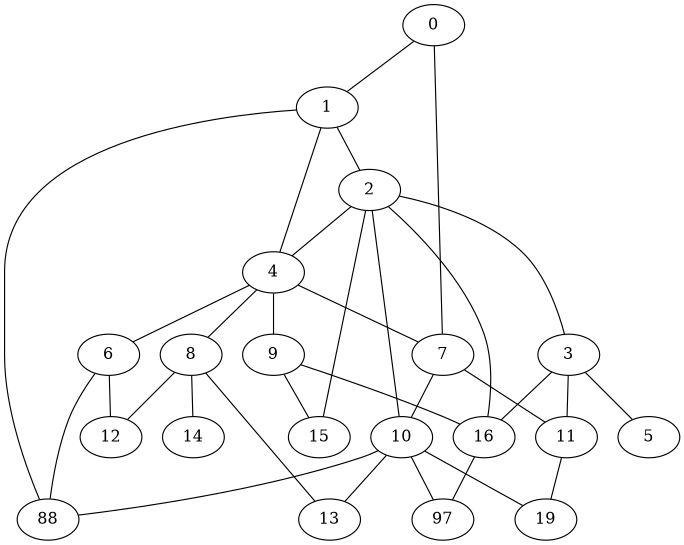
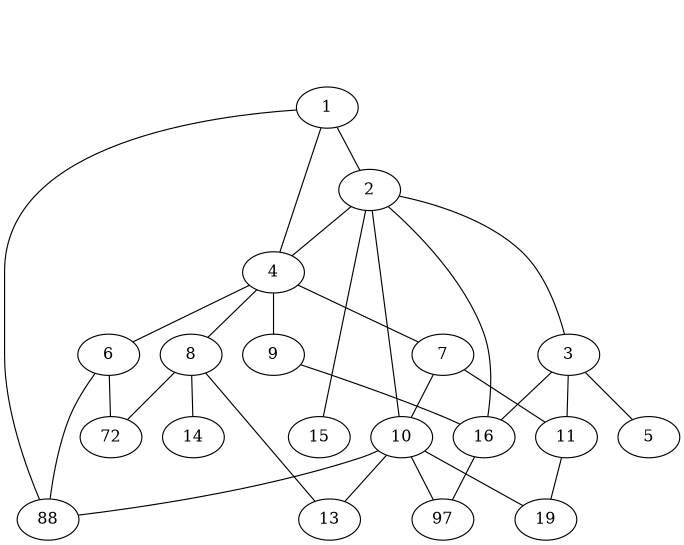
node "0": removed
edge "9" -- "15": removed
node "12": label "12" -> "72"
